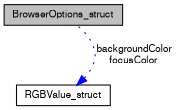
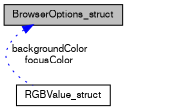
edge "BrowserOptions_struct" -> "RGBValue_struct": reversed
